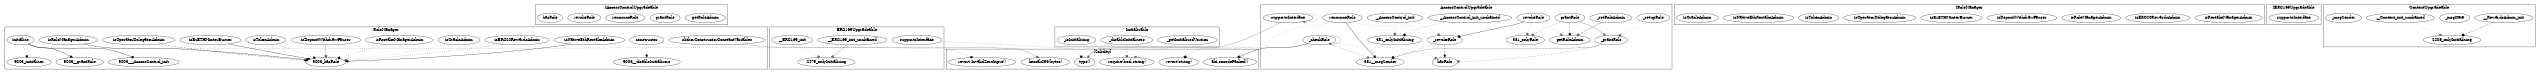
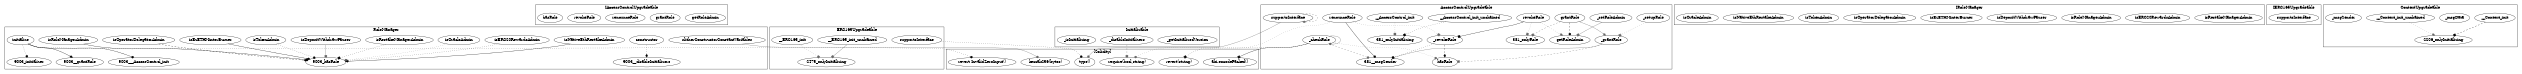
node "__RewardsAdmin_init": label "__RewardsAdmin_init" -> "__Context_init"
